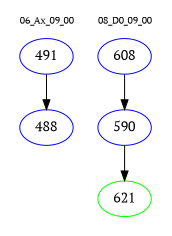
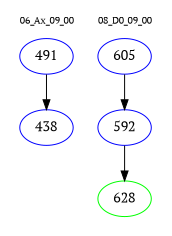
node "608": label "608" -> "605"
node "488": label "488" -> "438"
node "590": label "590" -> "592"
node "621": label "621" -> "628"
